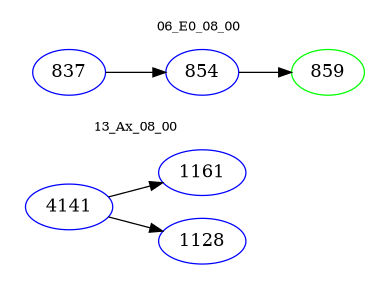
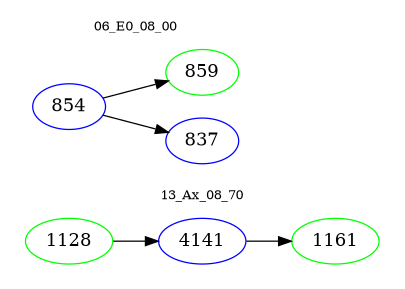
edge "837" -> "854": reversed
cluster "13_Ax_08_00": label "13_Ax_08_00" -> "13_Ax_08_70"
node "1161": color blue -> green
edge "4141" -> "1128": reversed
node "1128": color blue -> green
